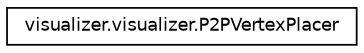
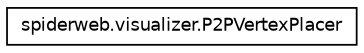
node "visualizer.visualizer.P2PVertexPlacer": label "visualizer.visualizer.P2PVertexPlacer" -> "spiderweb.visualizer.P2PVertexPlacer"
